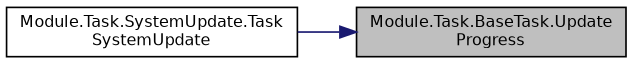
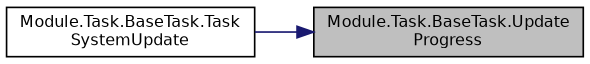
node "Module.Task.SystemUpdate.Task SystemUpdate": label "Module.Task.SystemUpdate.Task SystemUpdate" -> "Module.Task.BaseTask.Task SystemUpdate"
